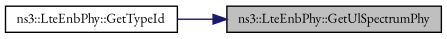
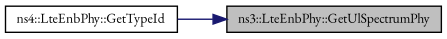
node "ns3::LteEnbPhy::GetTypeId": label "ns3::LteEnbPhy::GetTypeId" -> "ns4::LteEnbPhy::GetTypeId"
